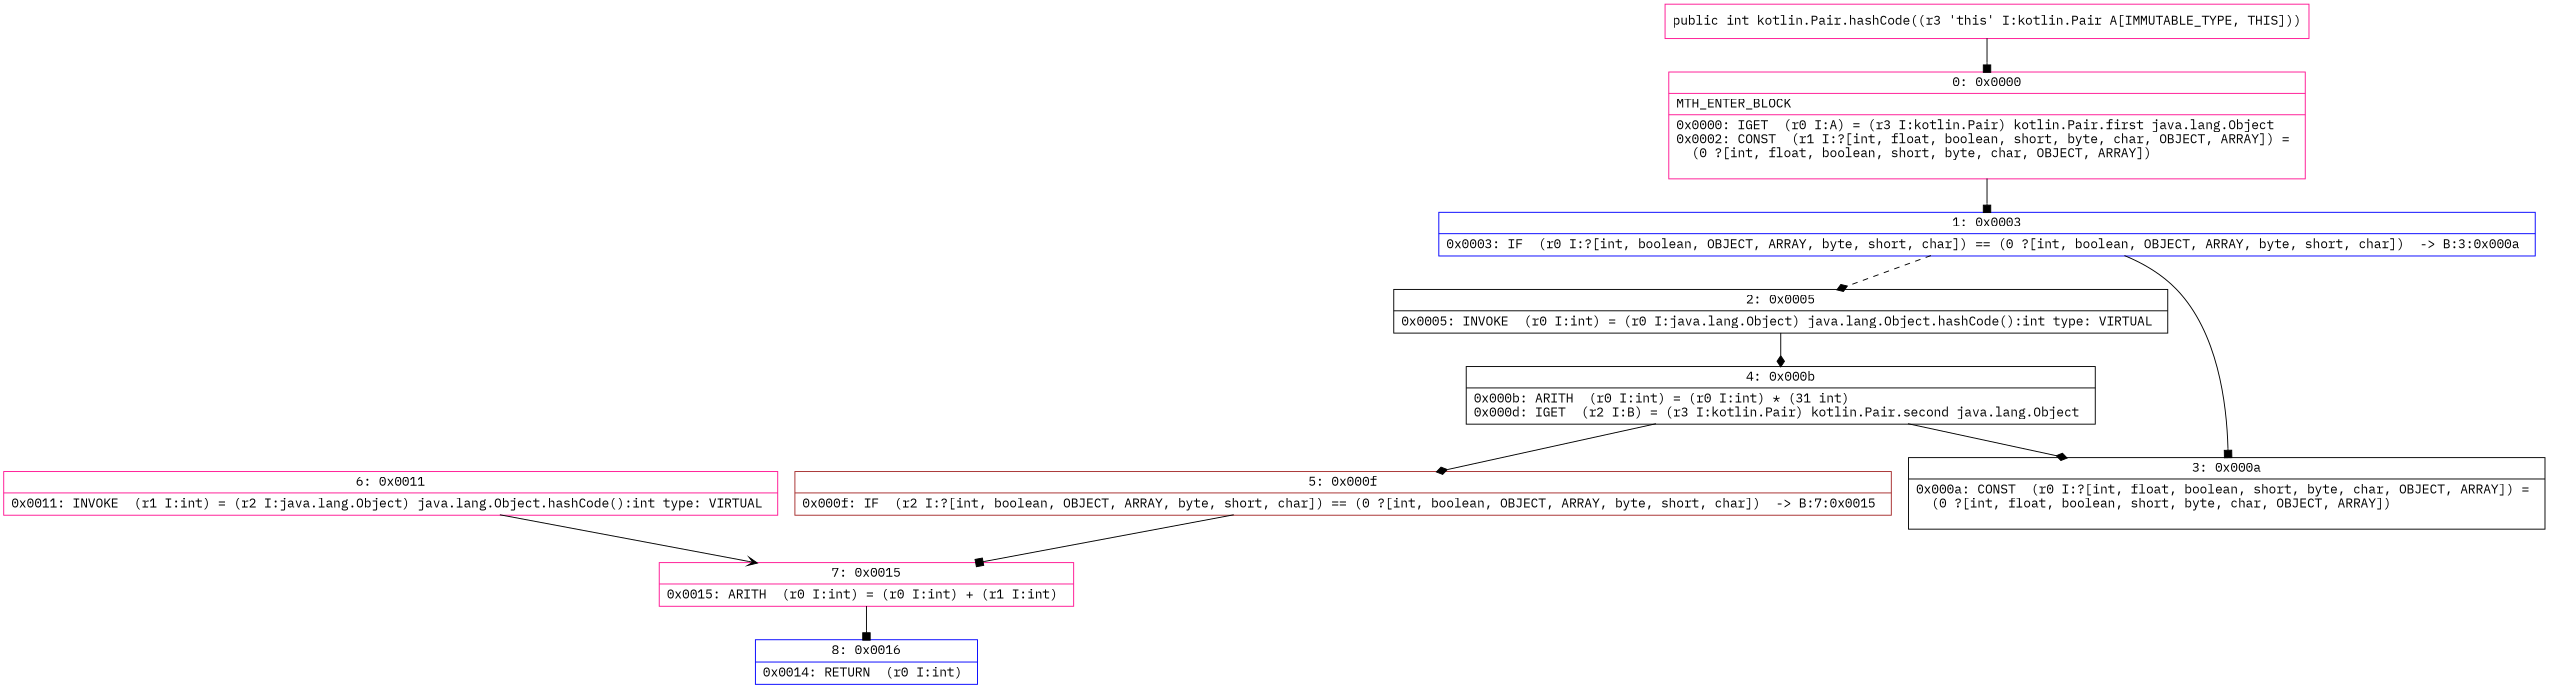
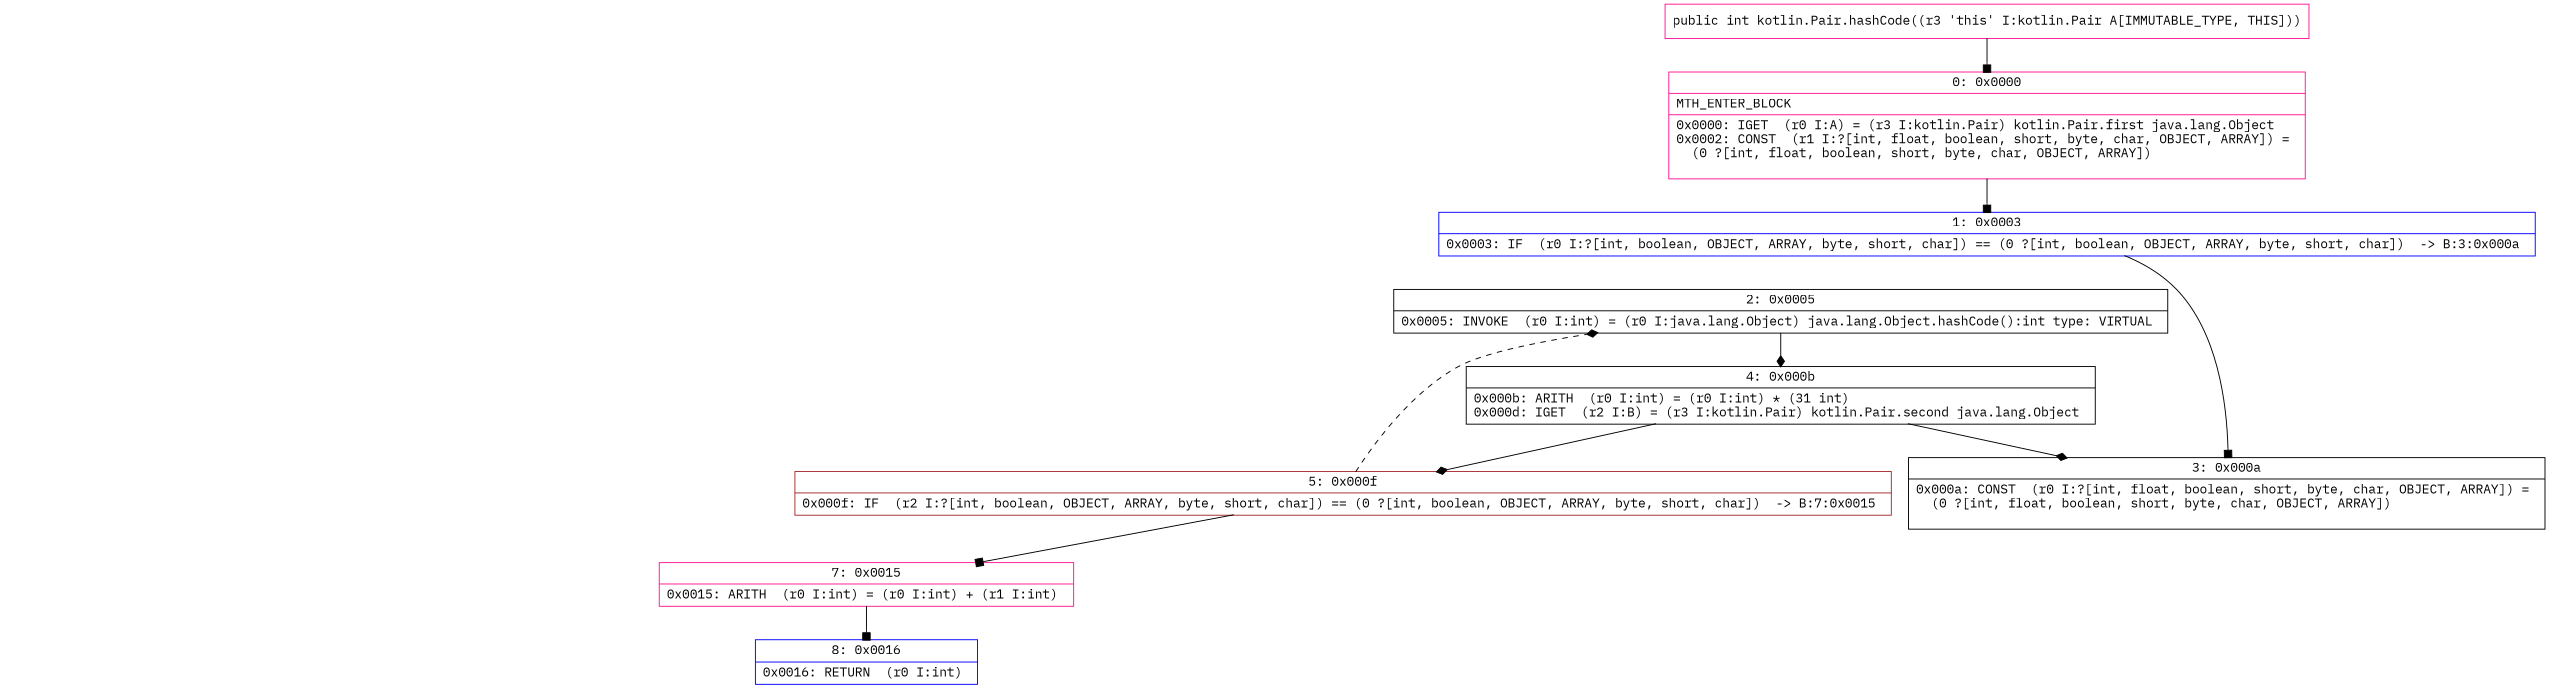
edge "1: 0x0003" -> "2: 0x0005": now "5: 0x000f" -> "2: 0x0005"
node "6: 0x0011": removed
node "8: 0x0016": text "0x0014: RETURN  (r0 I:int)" -> "0x0016: RETURN  (r0 I:int)"
